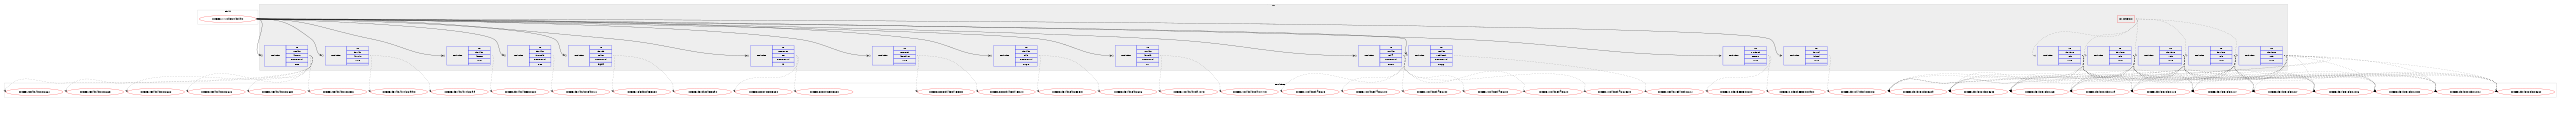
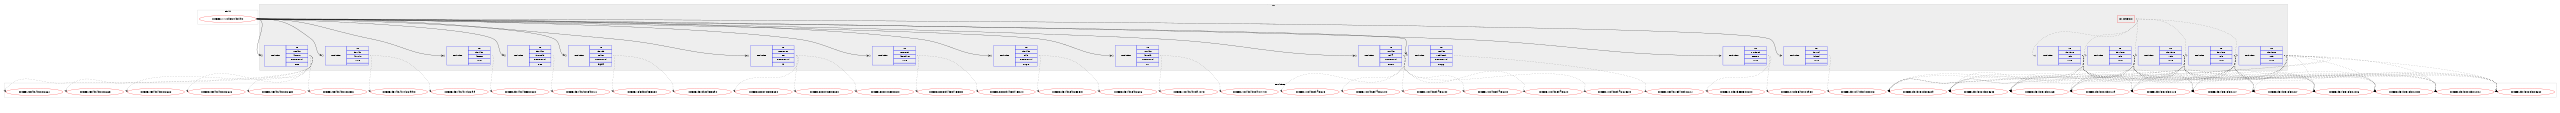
node "portage://app-crypt/gcr-3.20.0": added
node "portage://sys-devel/gettext-0.19.8.1": label "portage://sys-devel/gettext-0.19.8.1" -> "portage://sys-devel/json-0.19.8.1"
